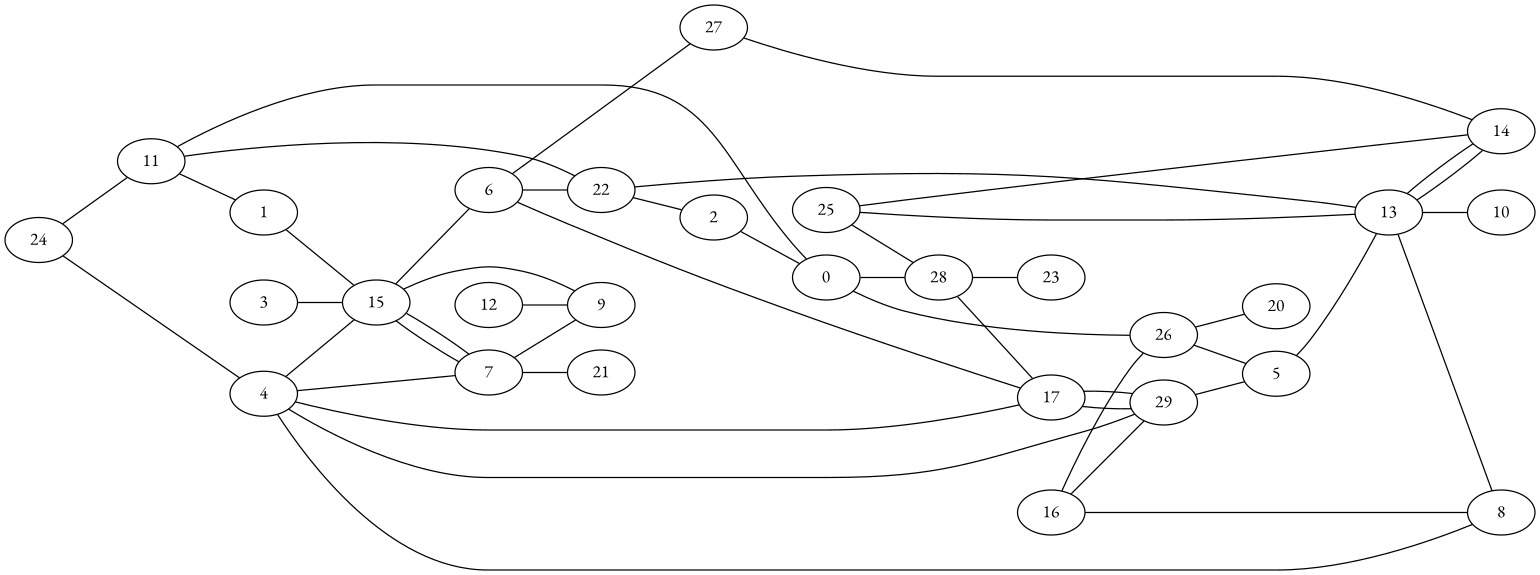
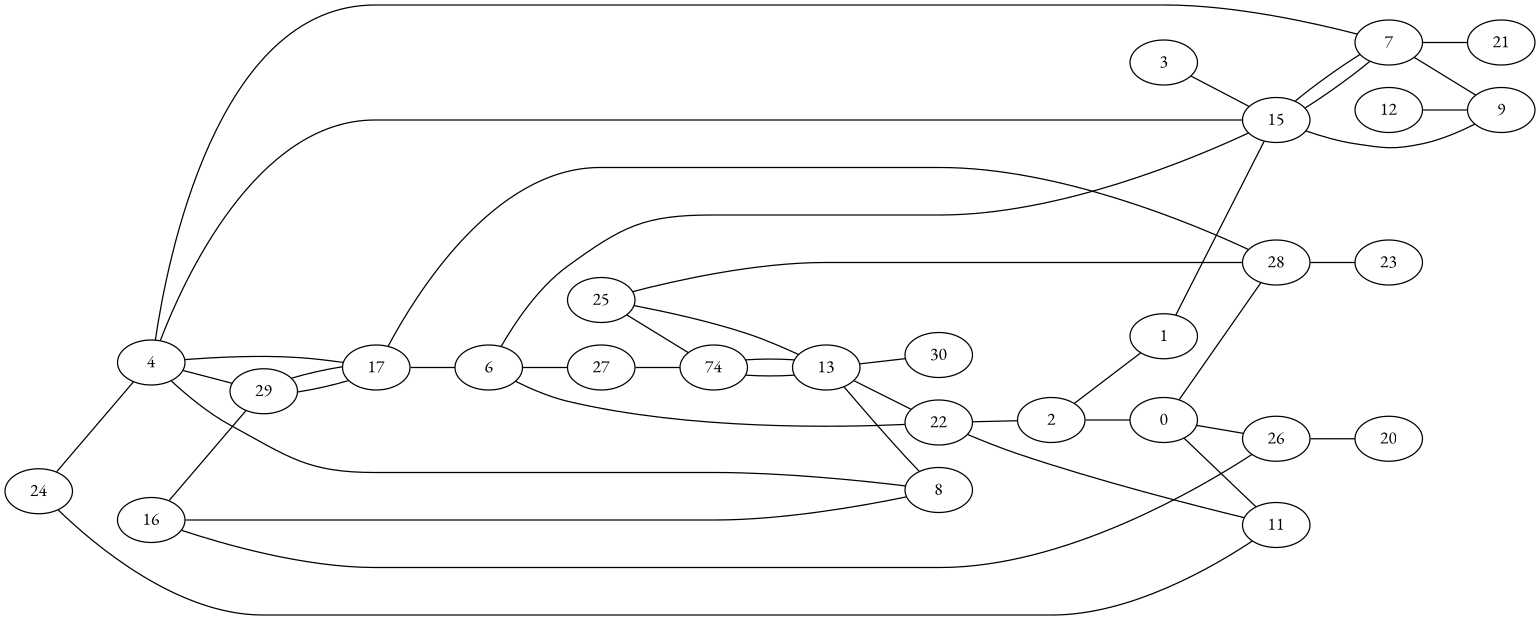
node "14": label "14" -> "74"
edge "11" -- "1": now "2" -- "1"
node "10": label "10" -> "30"
node "5": removed
